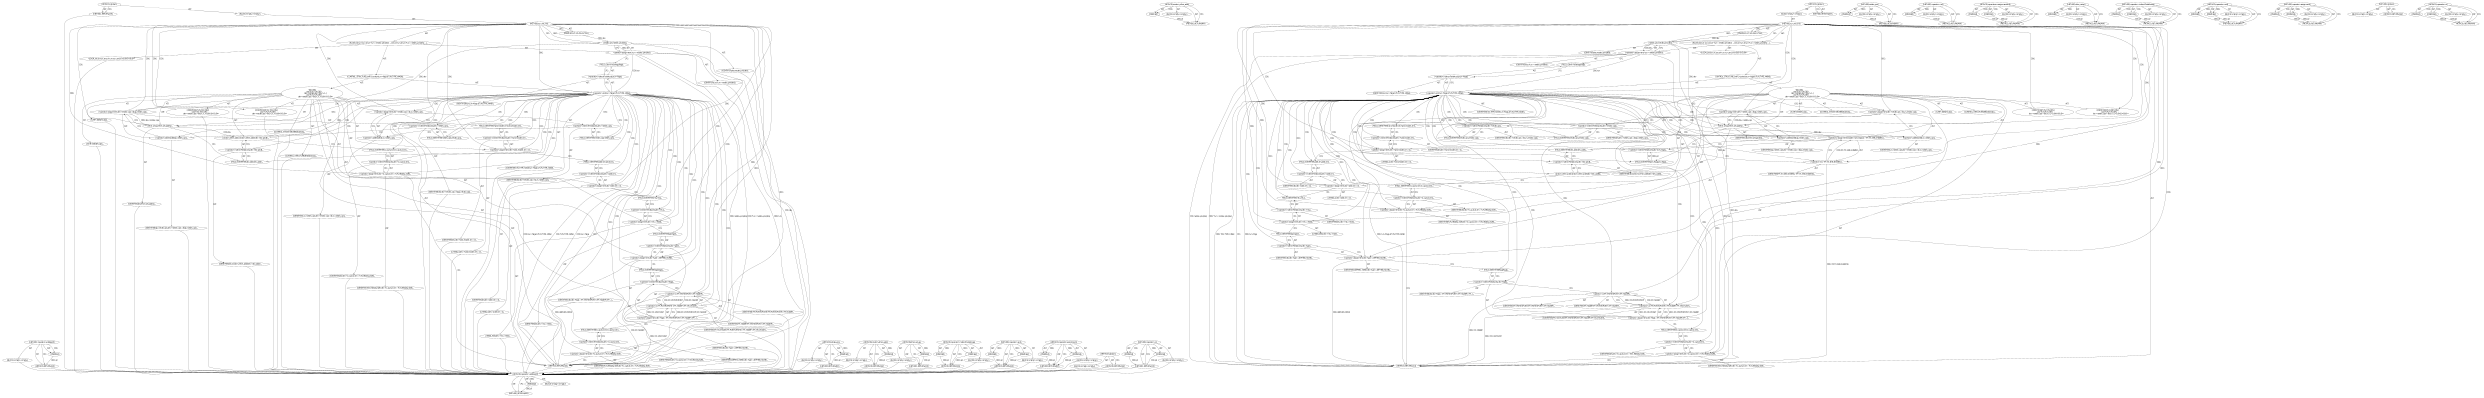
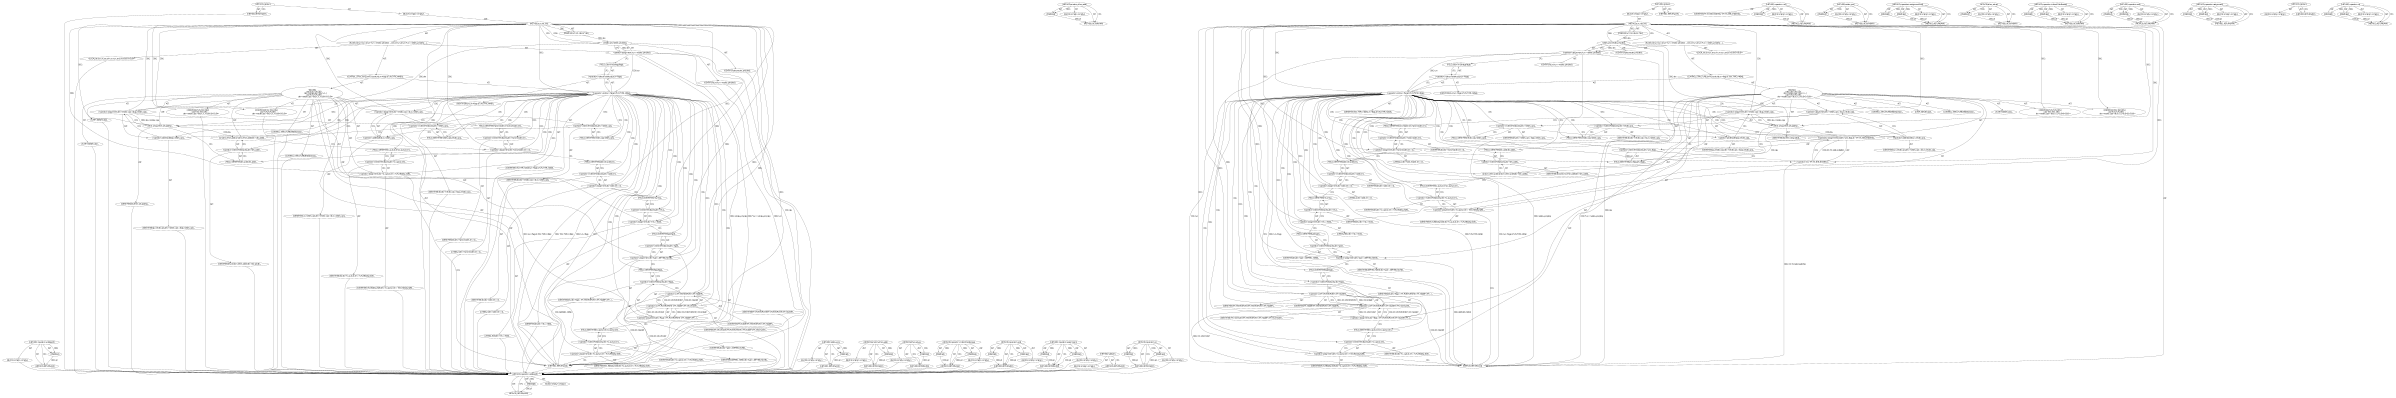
edge "(<operator>.not,~IFF_TX_SKB_SHARING)" -> "(IDENTIFIER,IFF_TX_SKB_SHARING,~IFF_TX_SKB_SHARING)": now "(METHOD,<operator>.not)" -> "(IDENTIFIER,IFF_TX_SKB_SHARING,~IFF_TX_SKB_SHARING)"
